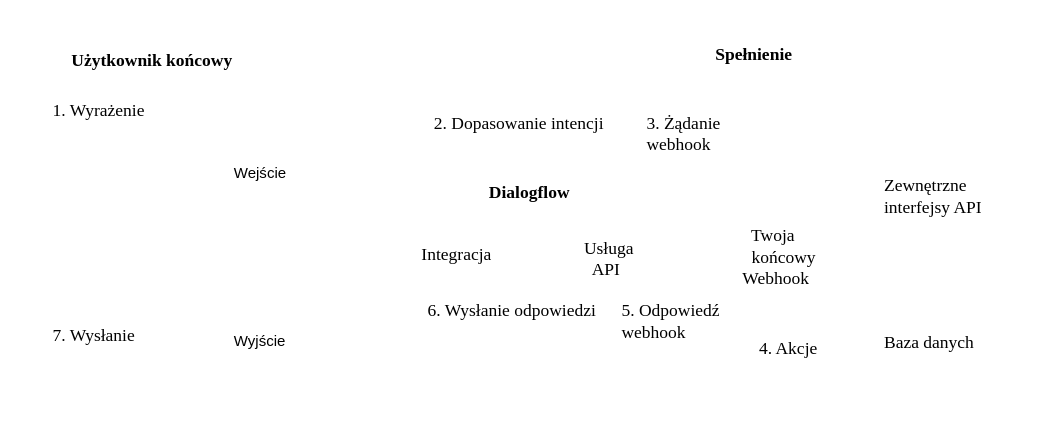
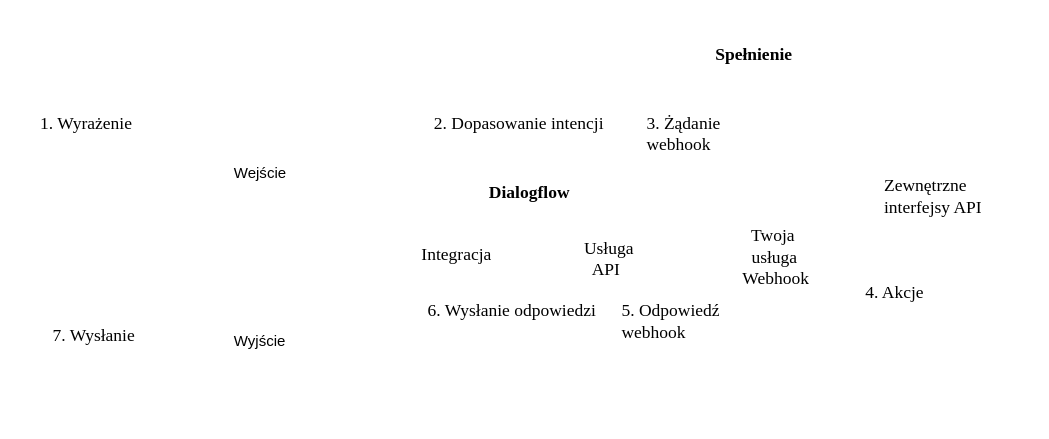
node "Użytkownik końcowy": removed
node "1. Wyrażenie": moved (100, 107) -> (88, 119)
node "Twoja końcowy Webhook": label "Twoja końcowy Webhook" -> "Twoja usługa Webhook"
node "Baza danych": removed
node "4. Akcje": moved (791, 344) -> (897, 288)
